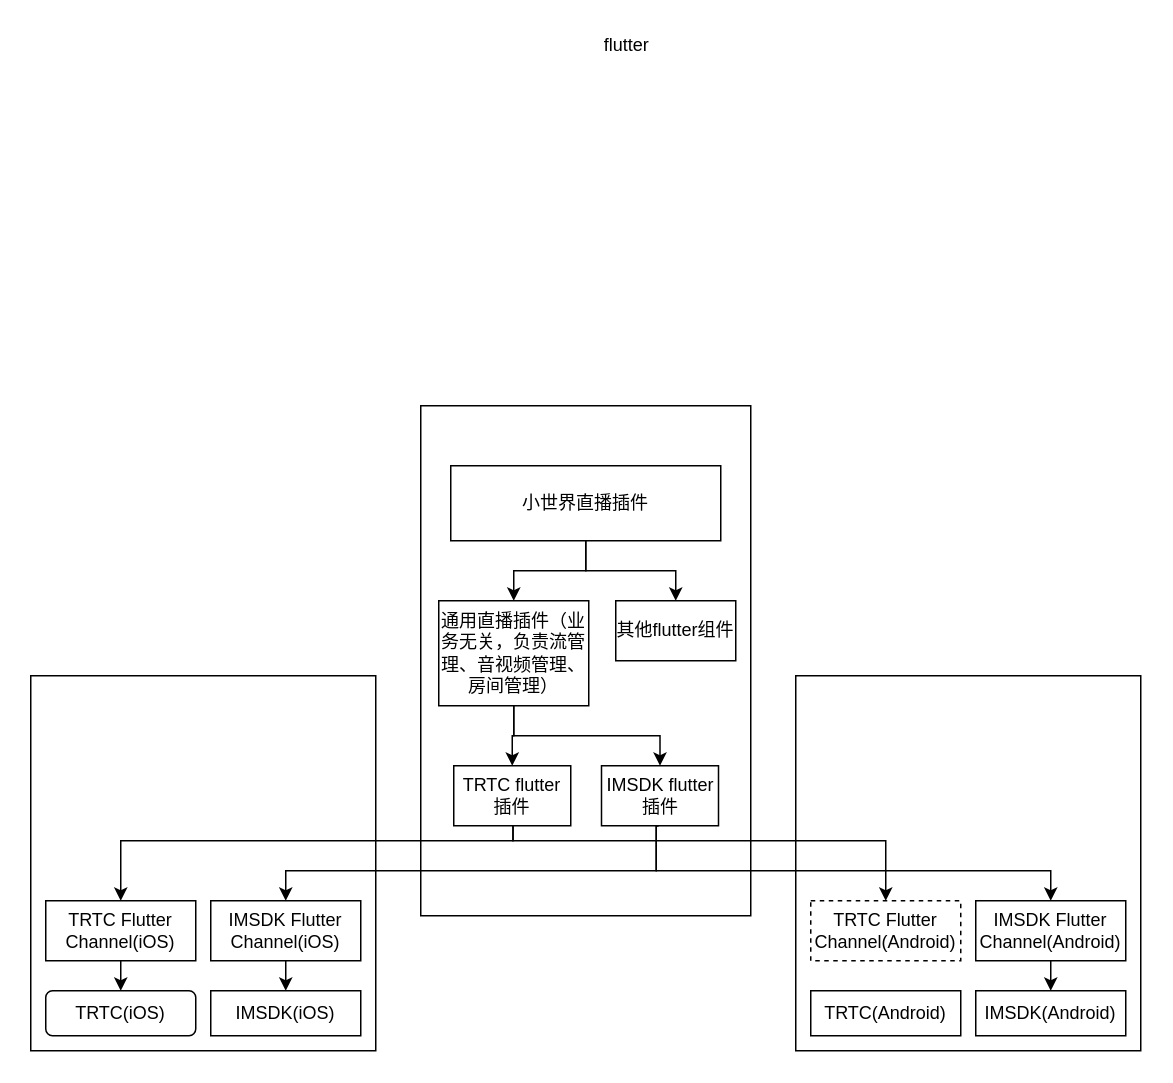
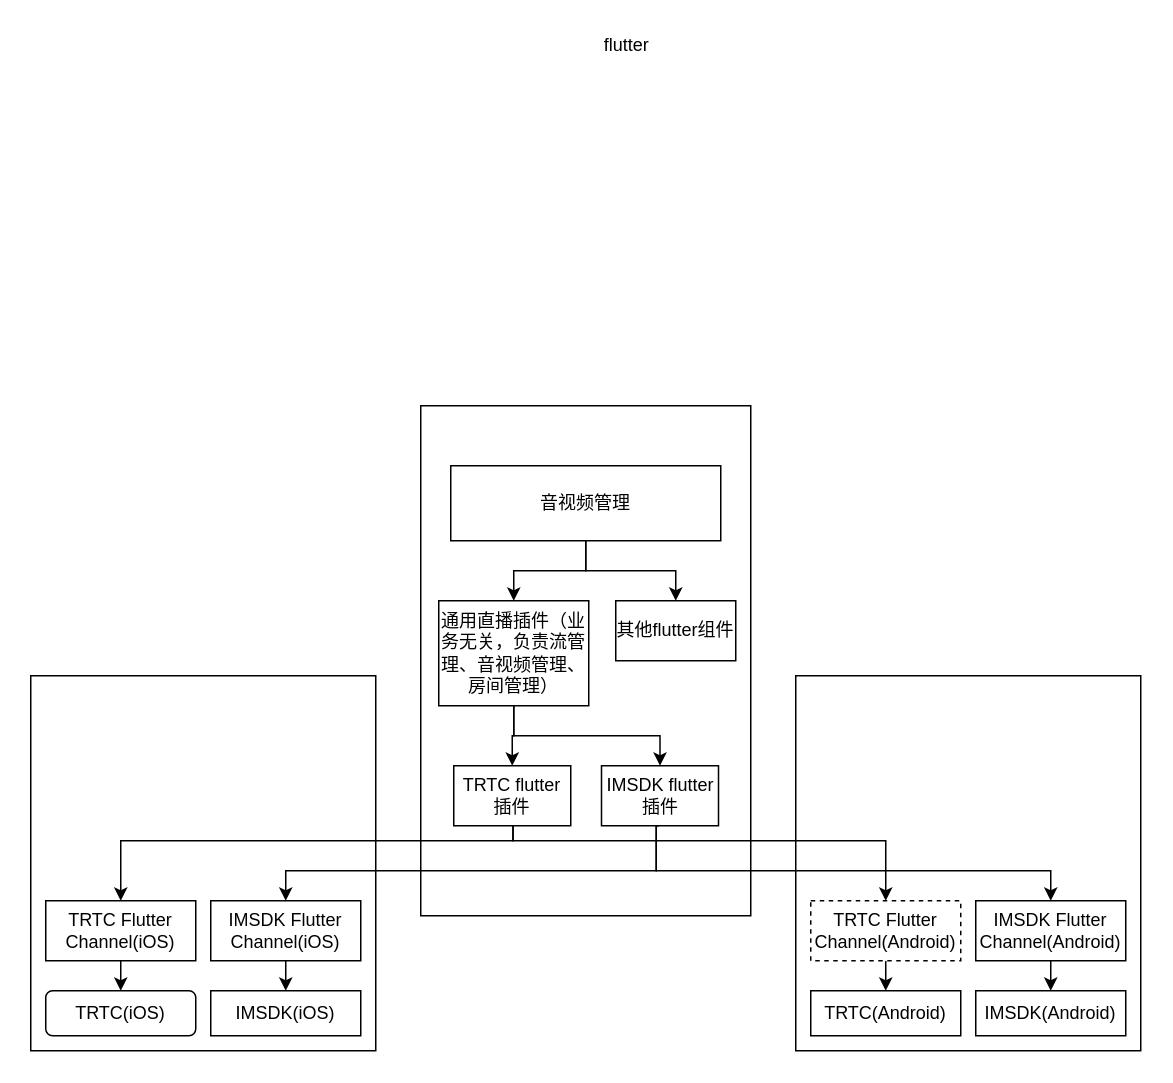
node "小世界直播插件": label "小世界直播插件" -> "音视频管理"
edge "TRTC Flutter Channel(Android)" -> "TRTC(Android)": added
